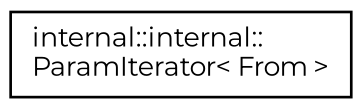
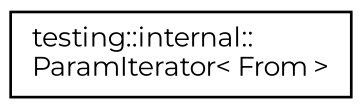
node "internal::internal:: ParamIterator< From >": label "internal::internal:: ParamIterator< From >" -> "testing::internal:: ParamIterator< From >"
